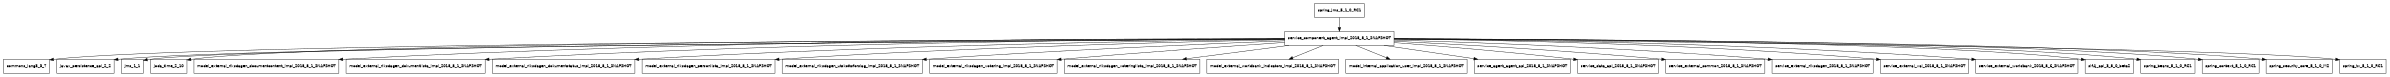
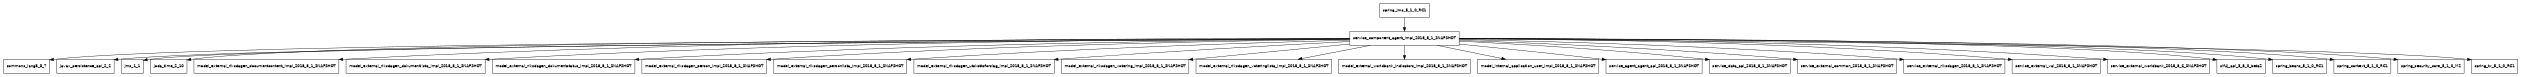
node "model_external_riksdagen_person_impl_2018_8_1_SNAPSHOT": added
